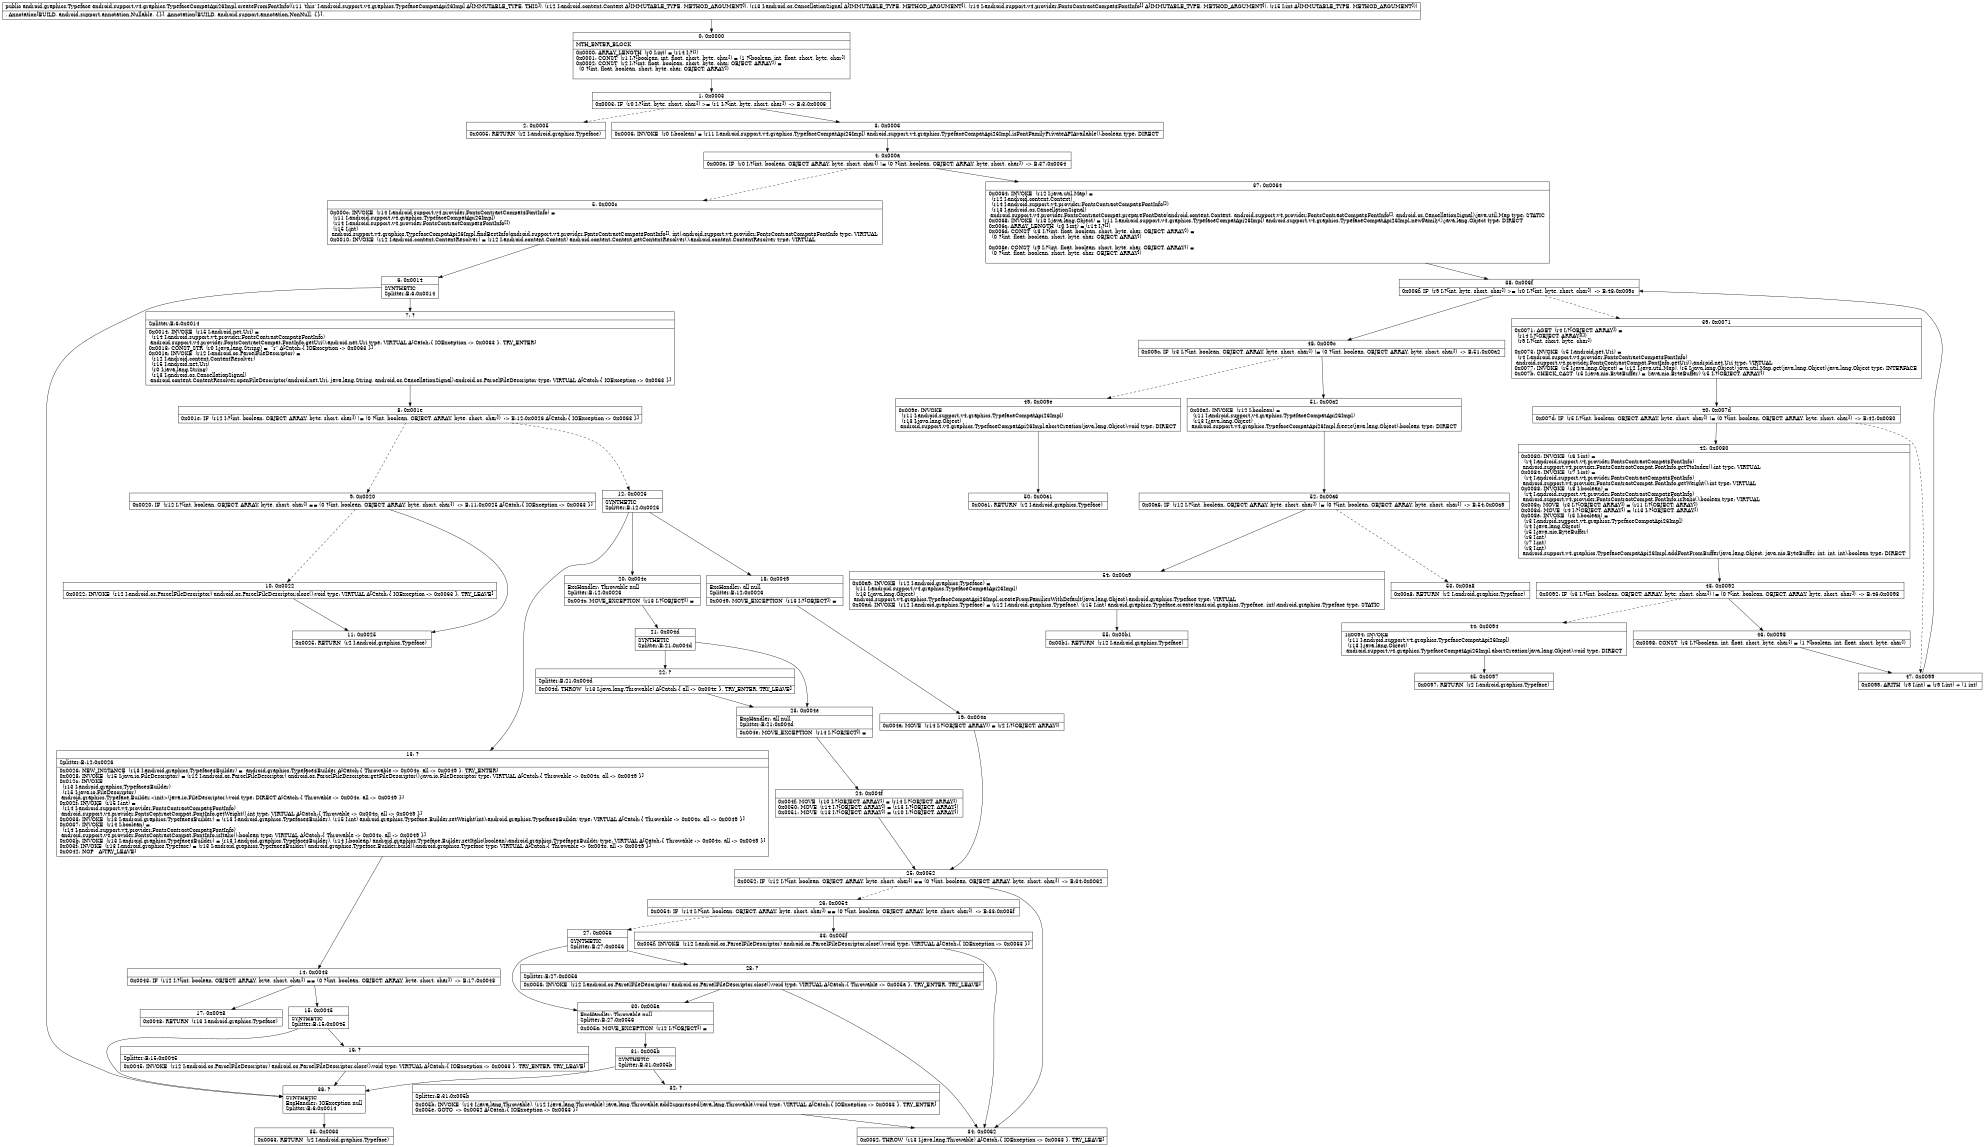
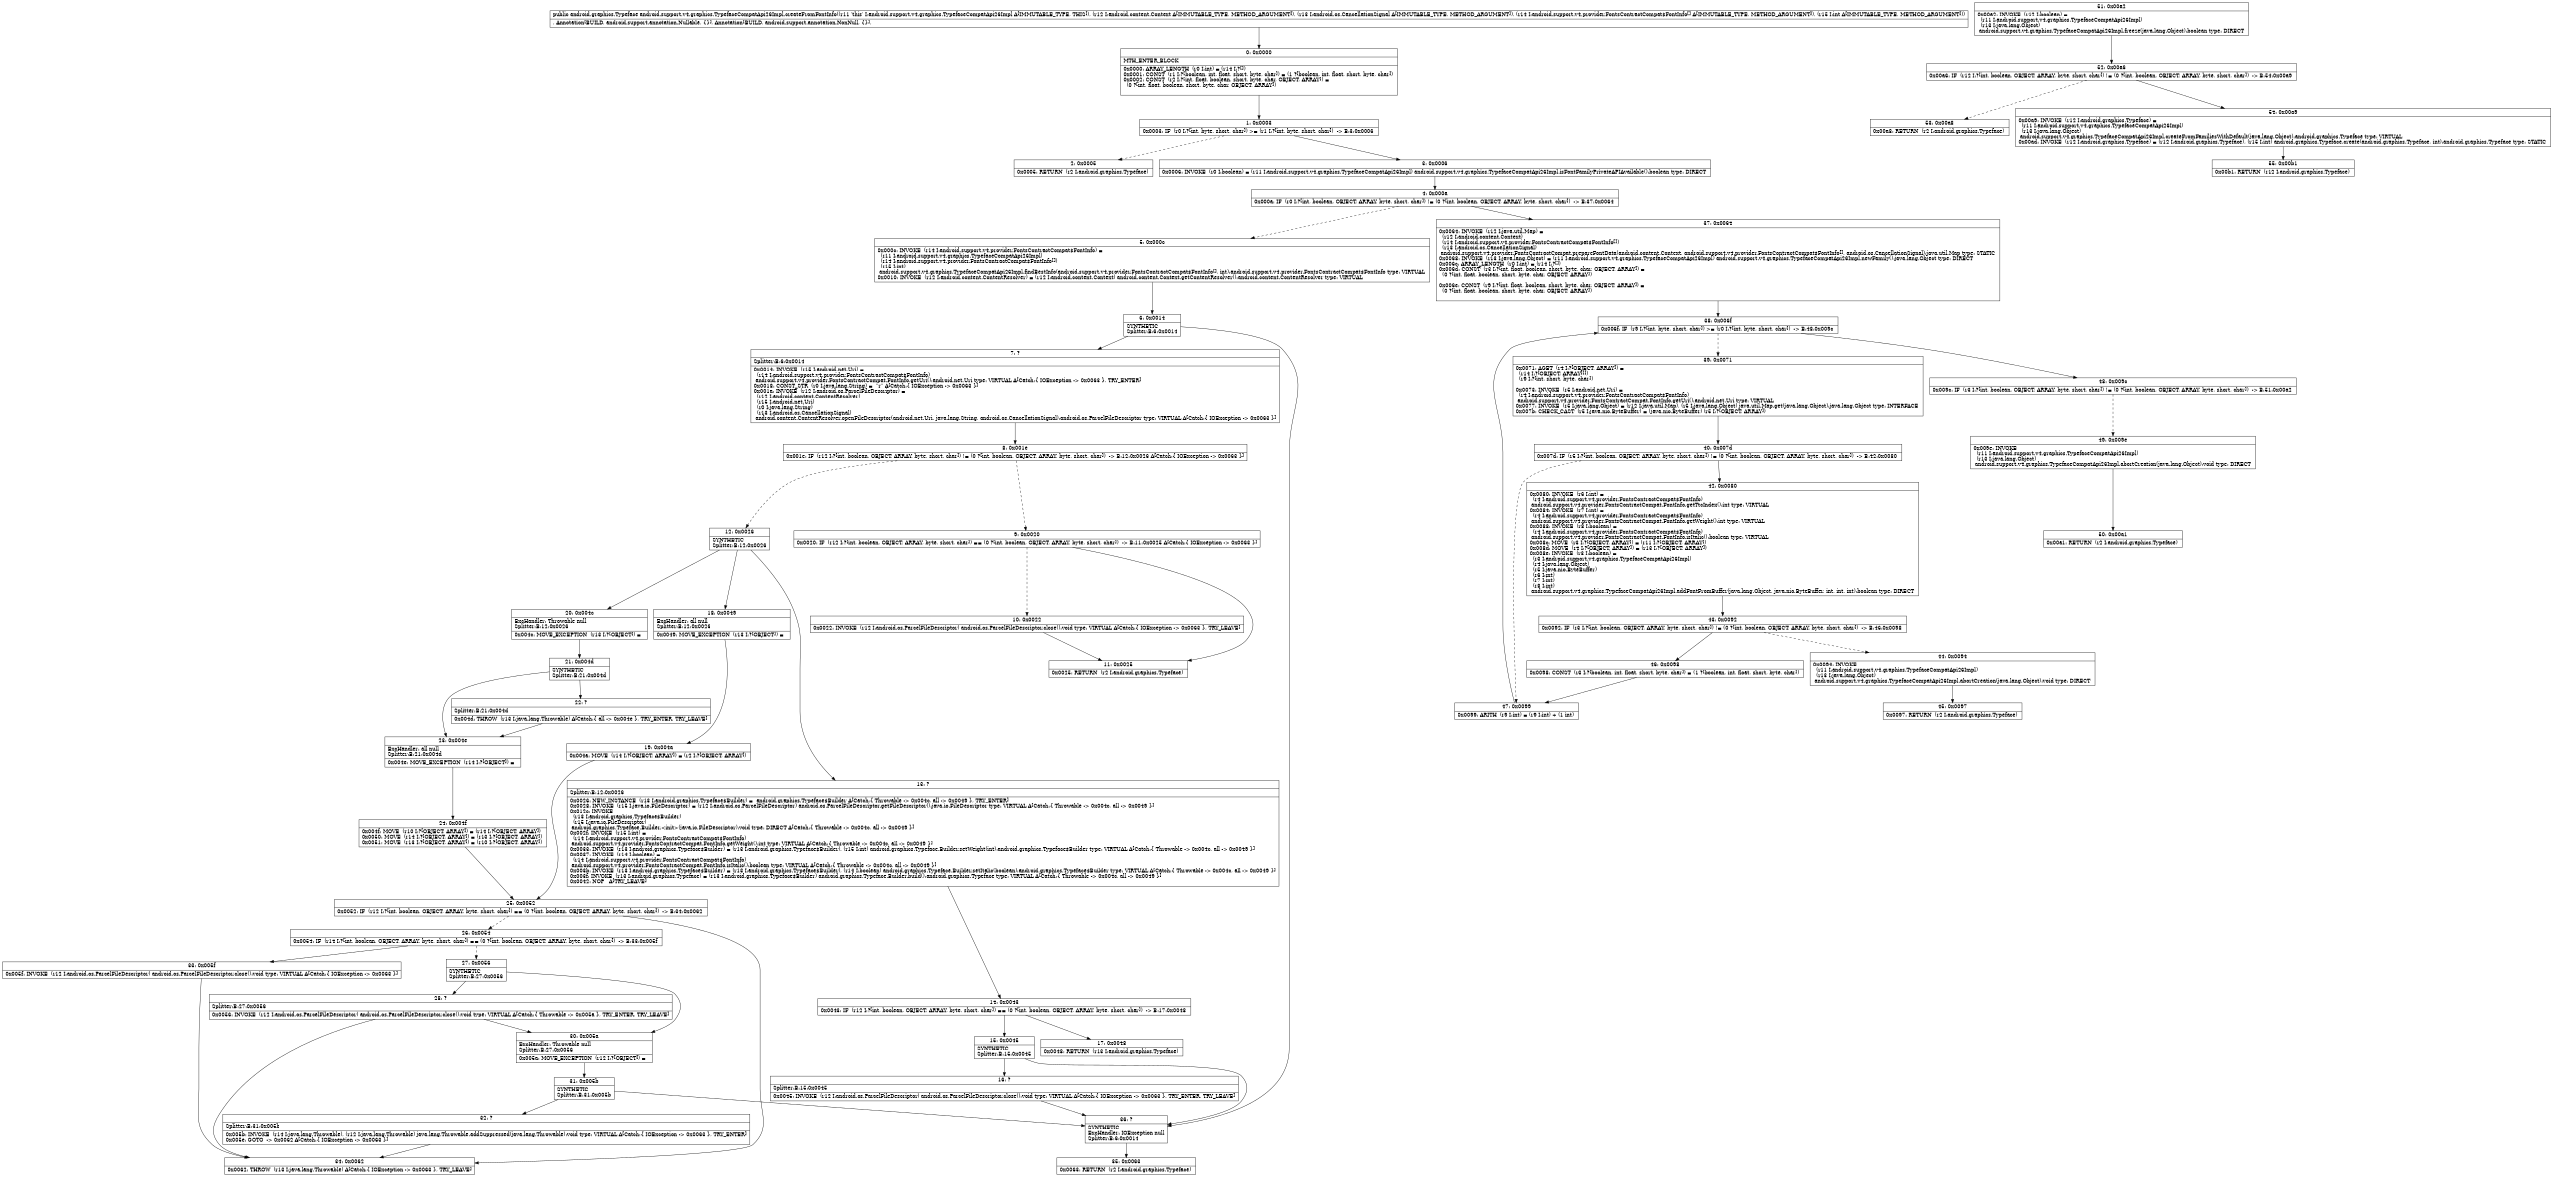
edge "48: 0x009c" -> "51: 0x00a2": removed
node "44: 0x0094": text "1x0094: INVOKE" -> "0x0094: INVOKE"
